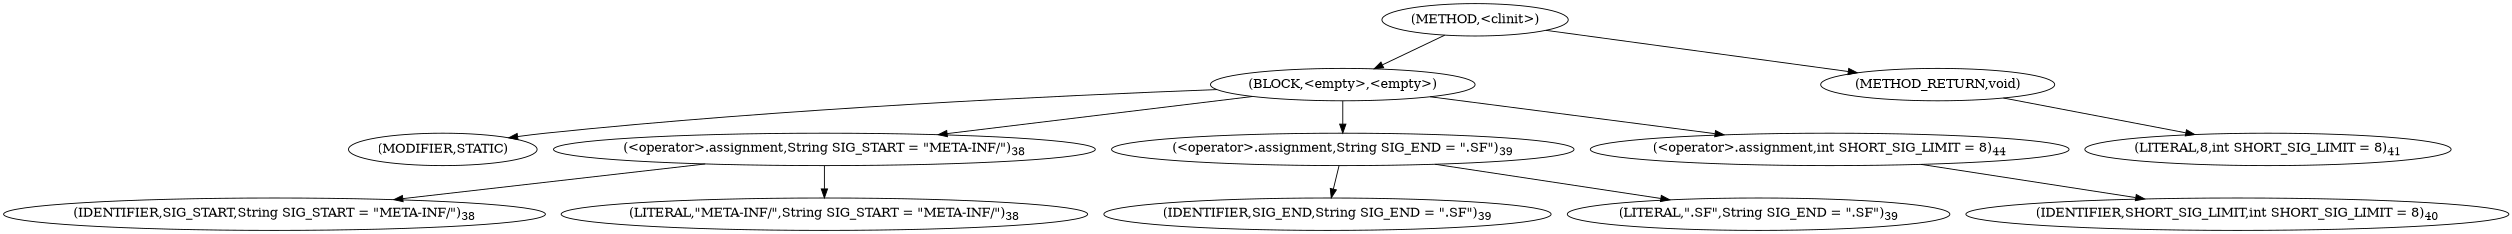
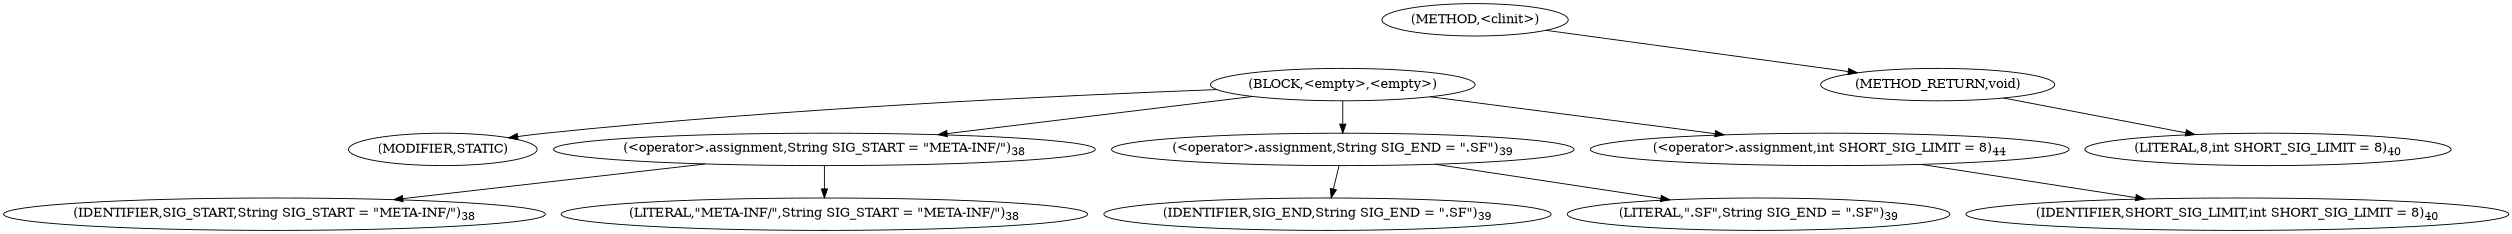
edge "(METHOD,<clinit>)" -> "(BLOCK,<empty>,<empty>)": removed
node "(LITERAL,8,int SHORT_SIG_LIMIT = 8)": text "41" -> "40"
